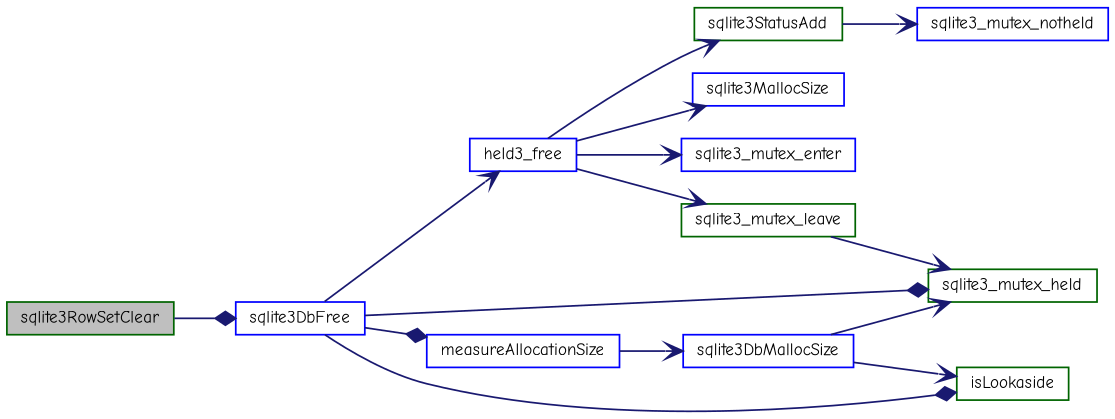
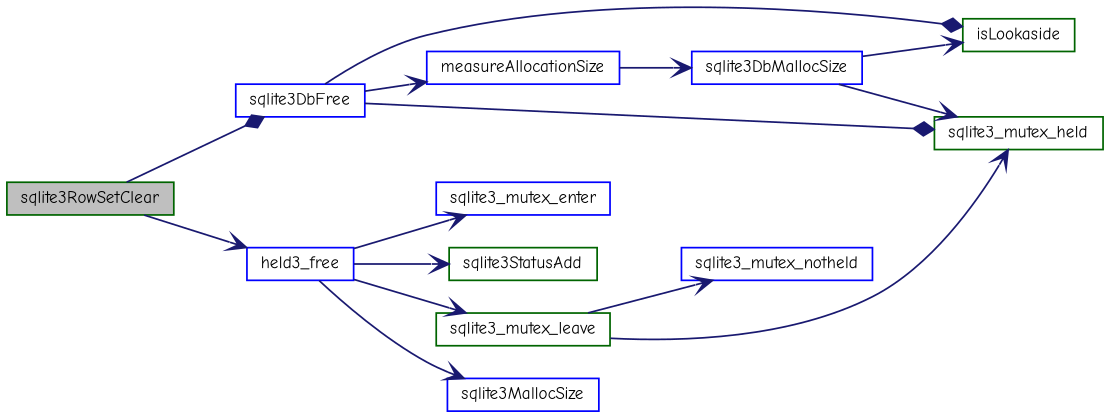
edge "sqlite3StatusAdd" -> "sqlite3_mutex_notheld": now "sqlite3_mutex_leave" -> "sqlite3_mutex_notheld"
edge "sqlite3DbFree" -> "held3_free": now "sqlite3RowSetClear" -> "held3_free"
edge "sqlite3DbFree" -> "measureAllocationSize": arrowhead diamond -> vee
